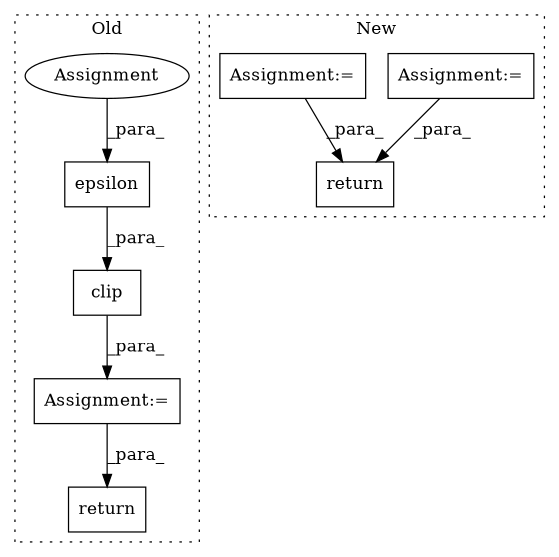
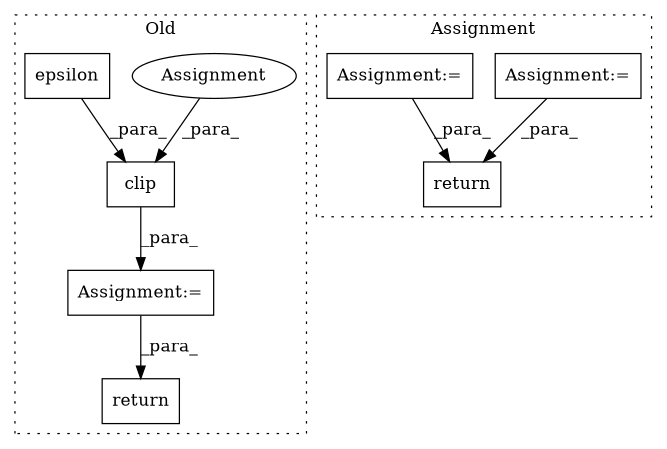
cluster "New": label "New" -> "Assignment"
edge "Assignment" -> "epsilon": now "Assignment" -> "clip"
